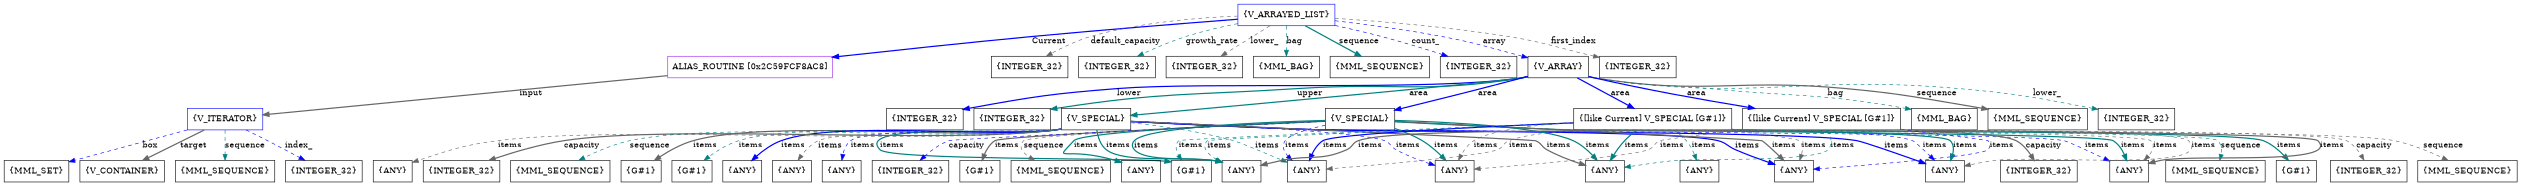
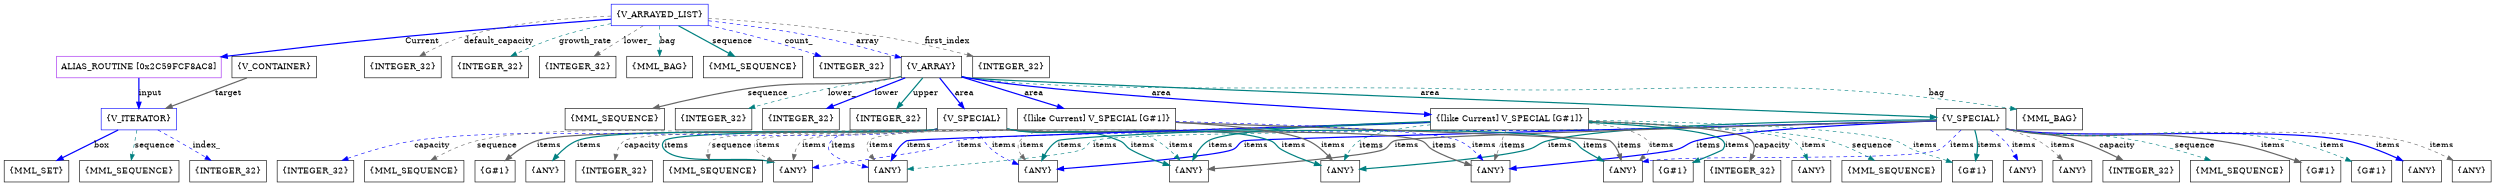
edge "ALIAS_ROUTINE [0x2C59FCF8AC8]" -> "{V_ITERATOR}": color gray40 -> blue
edge "{V_ITERATOR}" -> "{V_CONTAINER}": reversed
edge "{V_ITERATOR}" -> "{MML_SET}": style dashed -> bold
